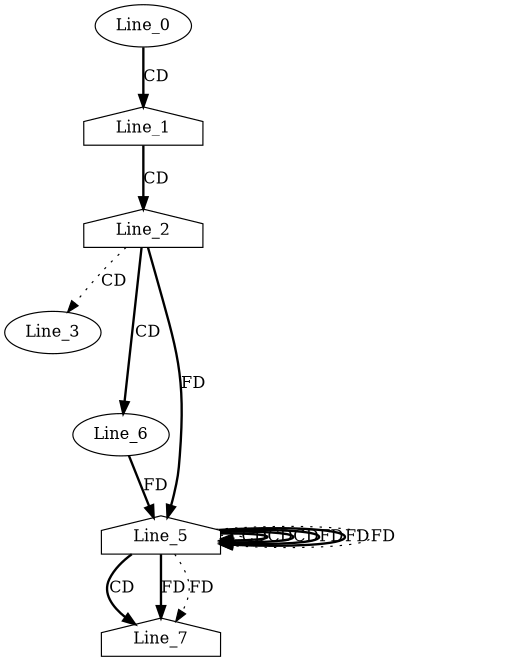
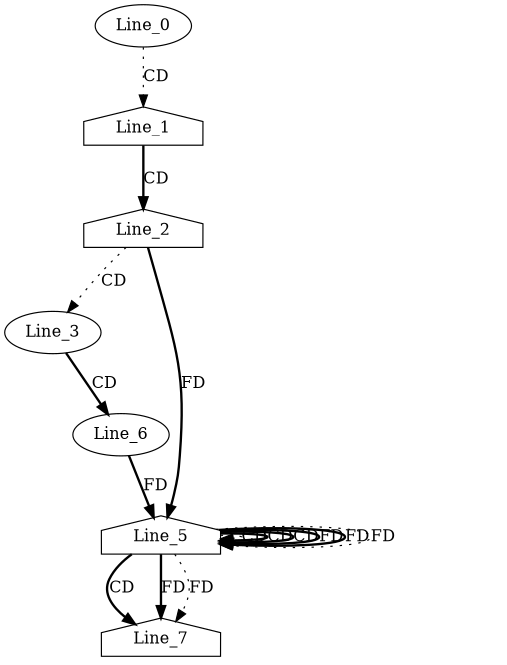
edge "Line_0" -> "Line_1": style bold -> dotted
edge "Line_2" -> "Line_6": now "Line_3" -> "Line_6"
